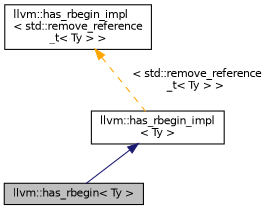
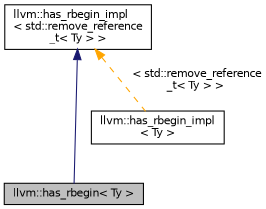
edge "llvm::has_rbegin< Ty >" -> "llvm::has_rbegin_impl < Ty >": now "llvm::has_rbegin< Ty >" -> "llvm::has_rbegin_impl < std::remove_reference _t< Ty > >"
